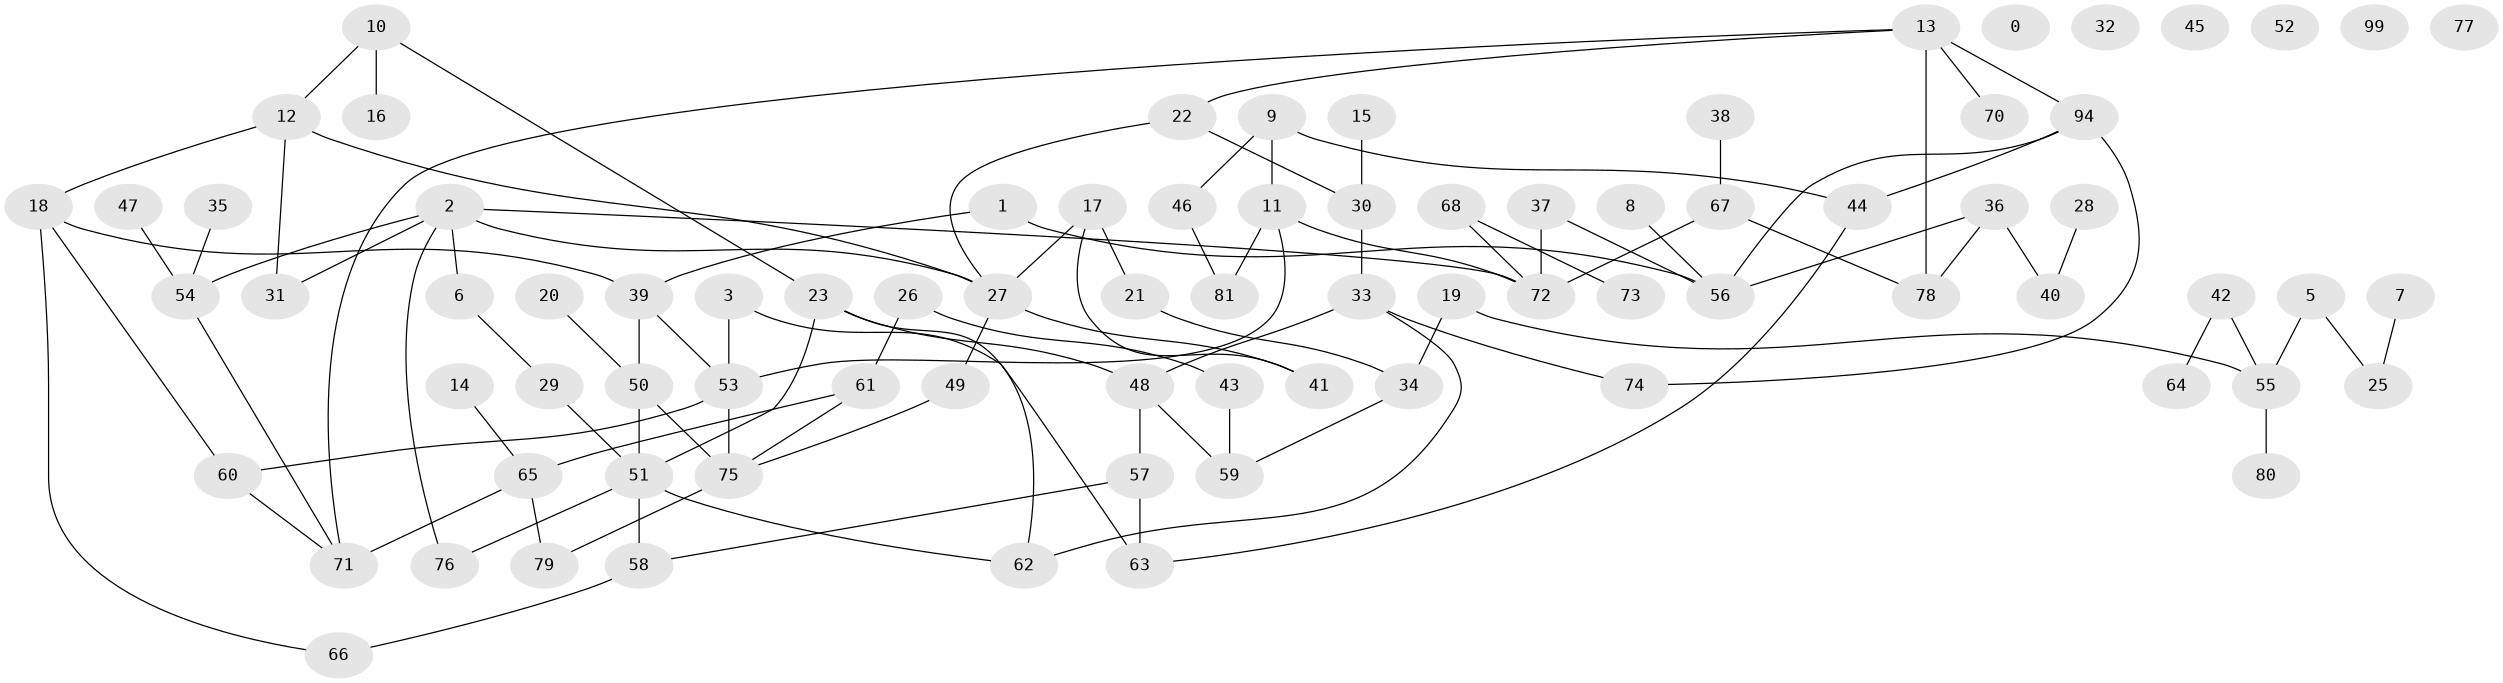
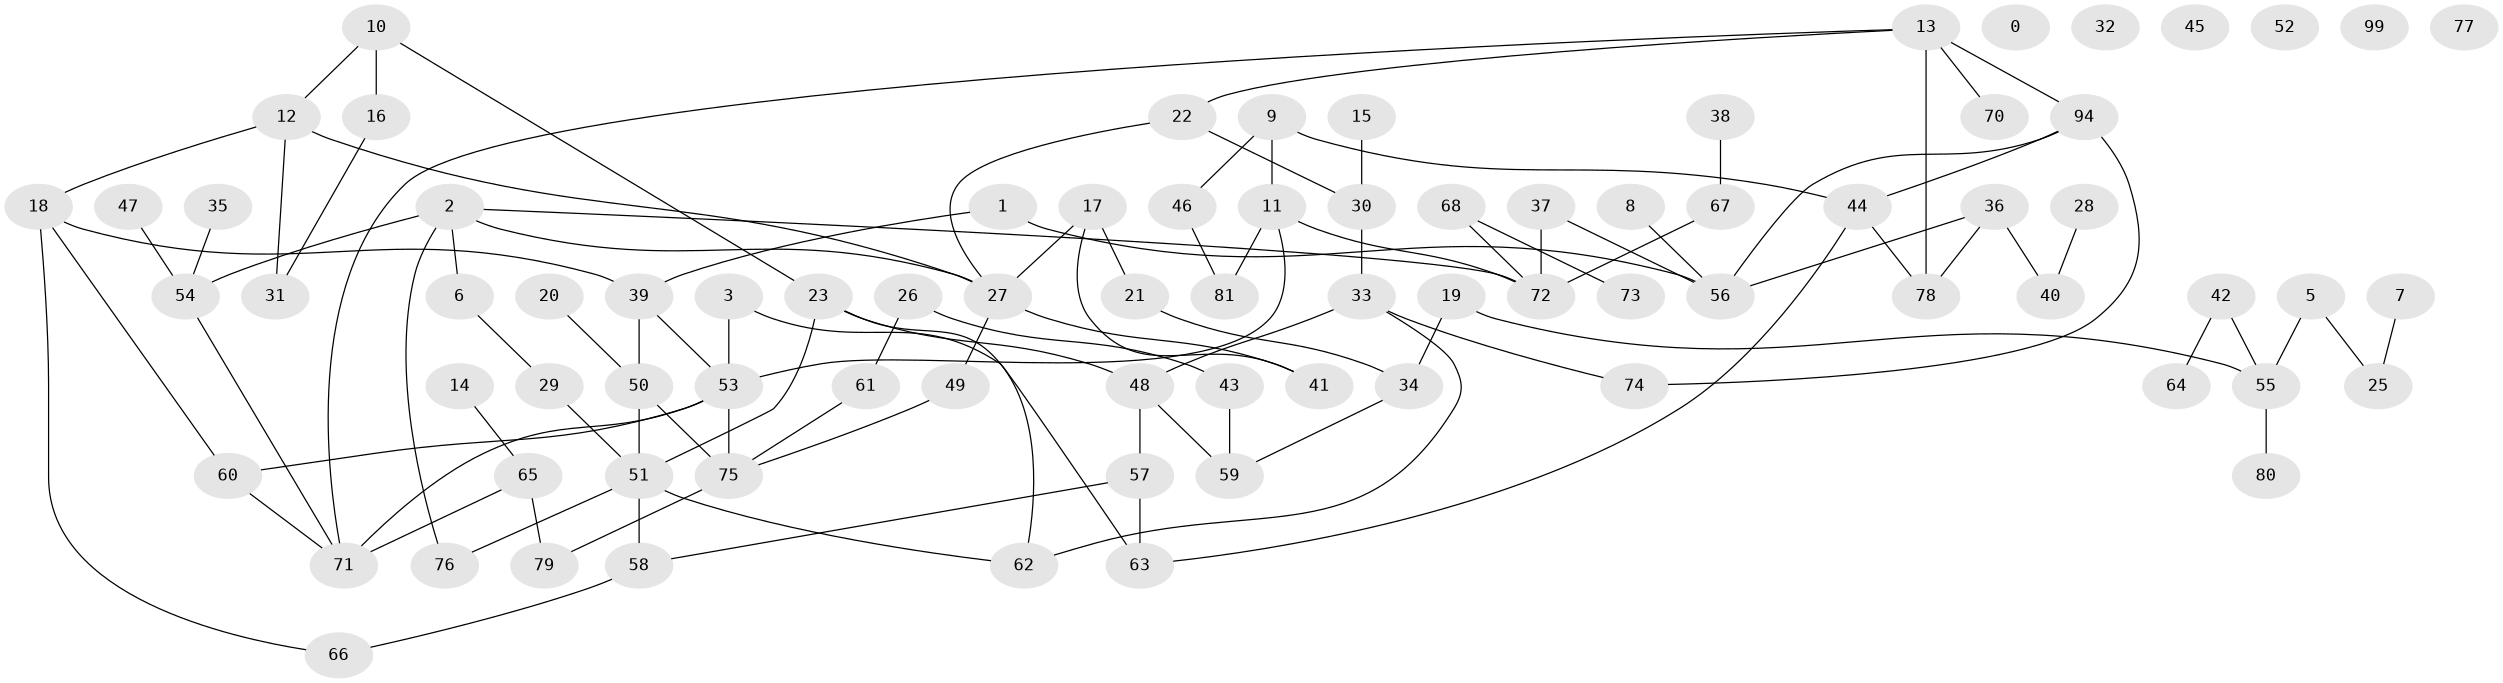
edge "67" -- "78": now "44" -- "78"
edge "2" -- "31": now "16" -- "31"
edge "61" -- "65": removed
edge "53" -- "71": added
